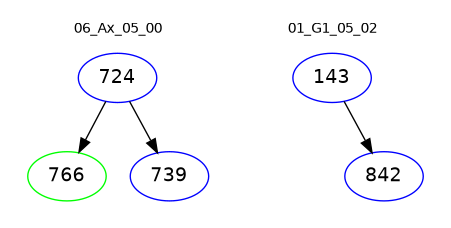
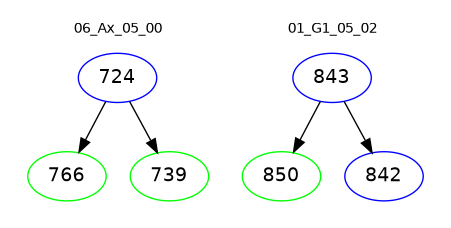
node "143": label "143" -> "843"
node "739": color blue -> green
node "850": added
